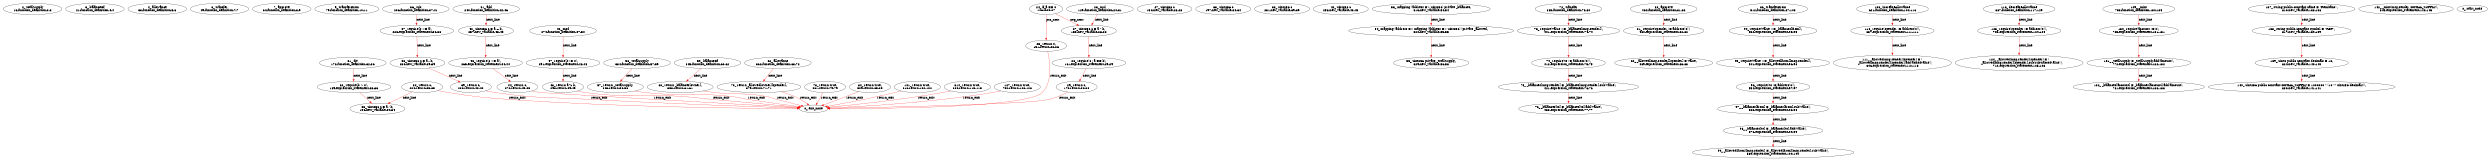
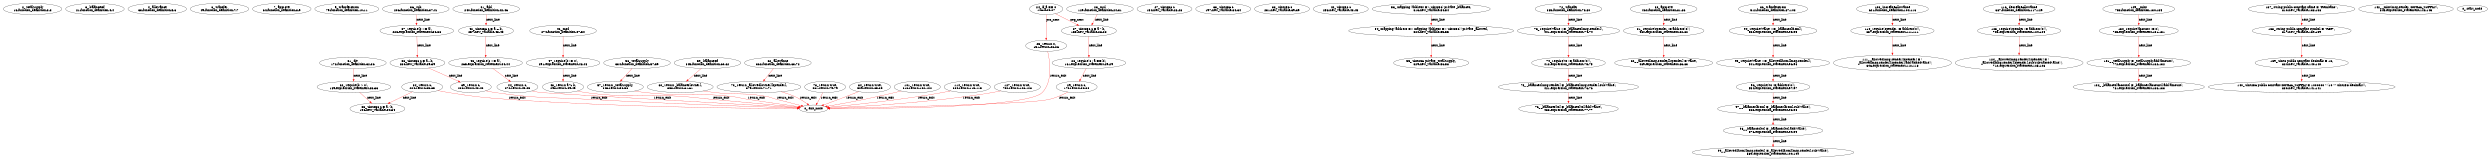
node "814_ return true; 684-return-115-115": label "814_ return true; 684-return-115-115" -> "114_ return true; 684-return-115-115"
